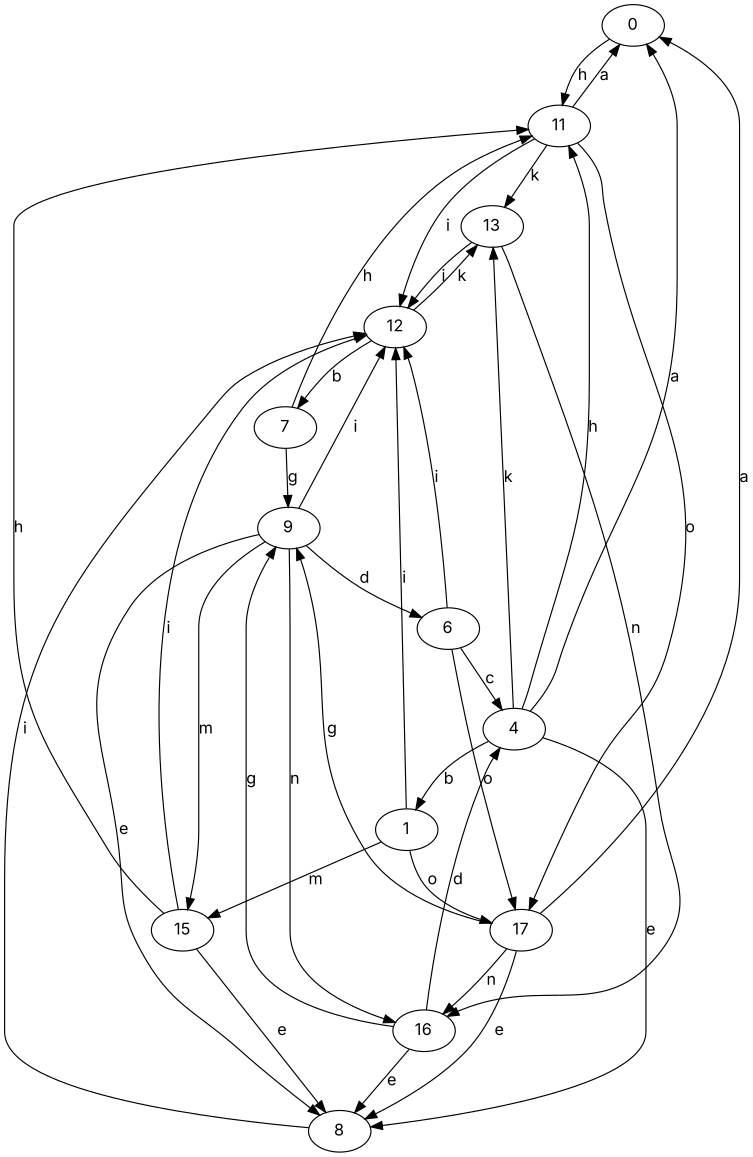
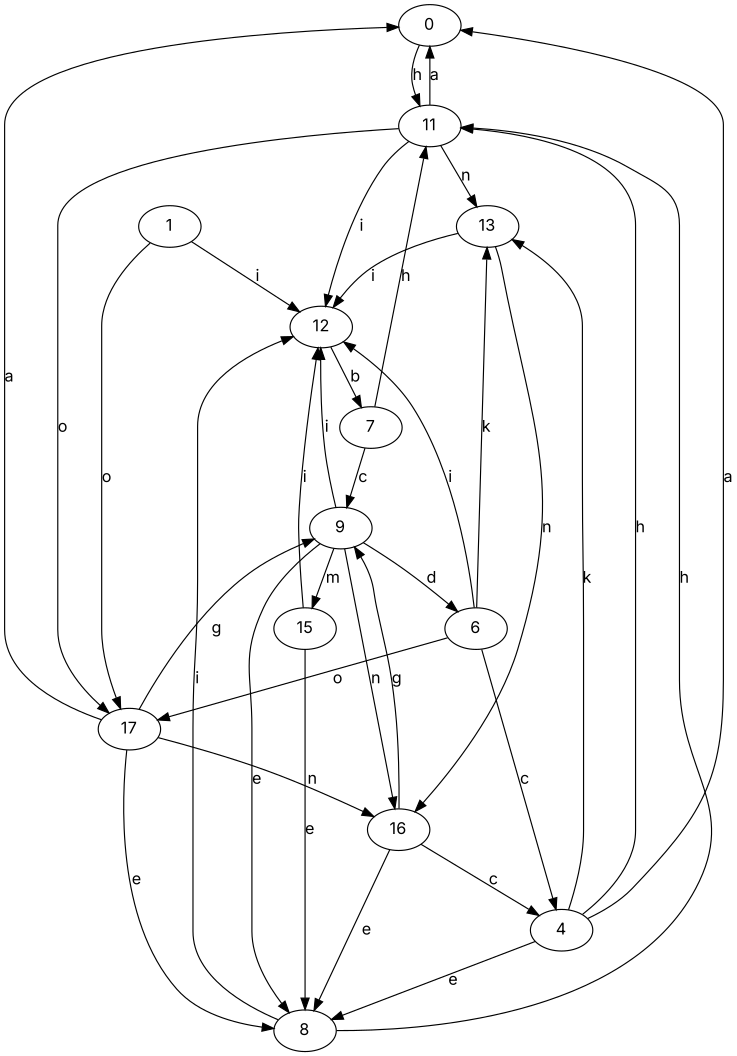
edge "11" -> "13": label "k" -> "n"
edge "12" -> "13": now "6" -> "13"
edge "15" -> "11": now "8" -> "11"
edge "7" -> "9": label "g" -> "c"
edge "4" -> "1": removed, label "b"
edge "1" -> "15": removed, label "m"
edge "16" -> "4": label "d" -> "c"
